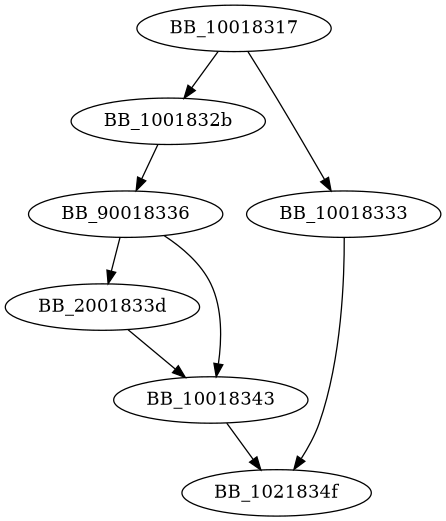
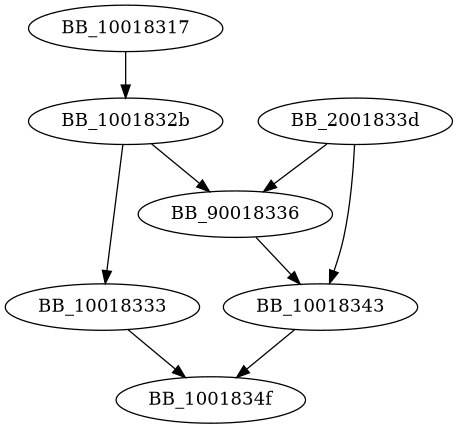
edge "BB_10018317" -> "BB_10018333": now "BB_1001832b" -> "BB_10018333"
edge "BB_90018336" -> "BB_2001833d": reversed
node "BB_1021834f": label "BB_1021834f" -> "BB_1001834f"
